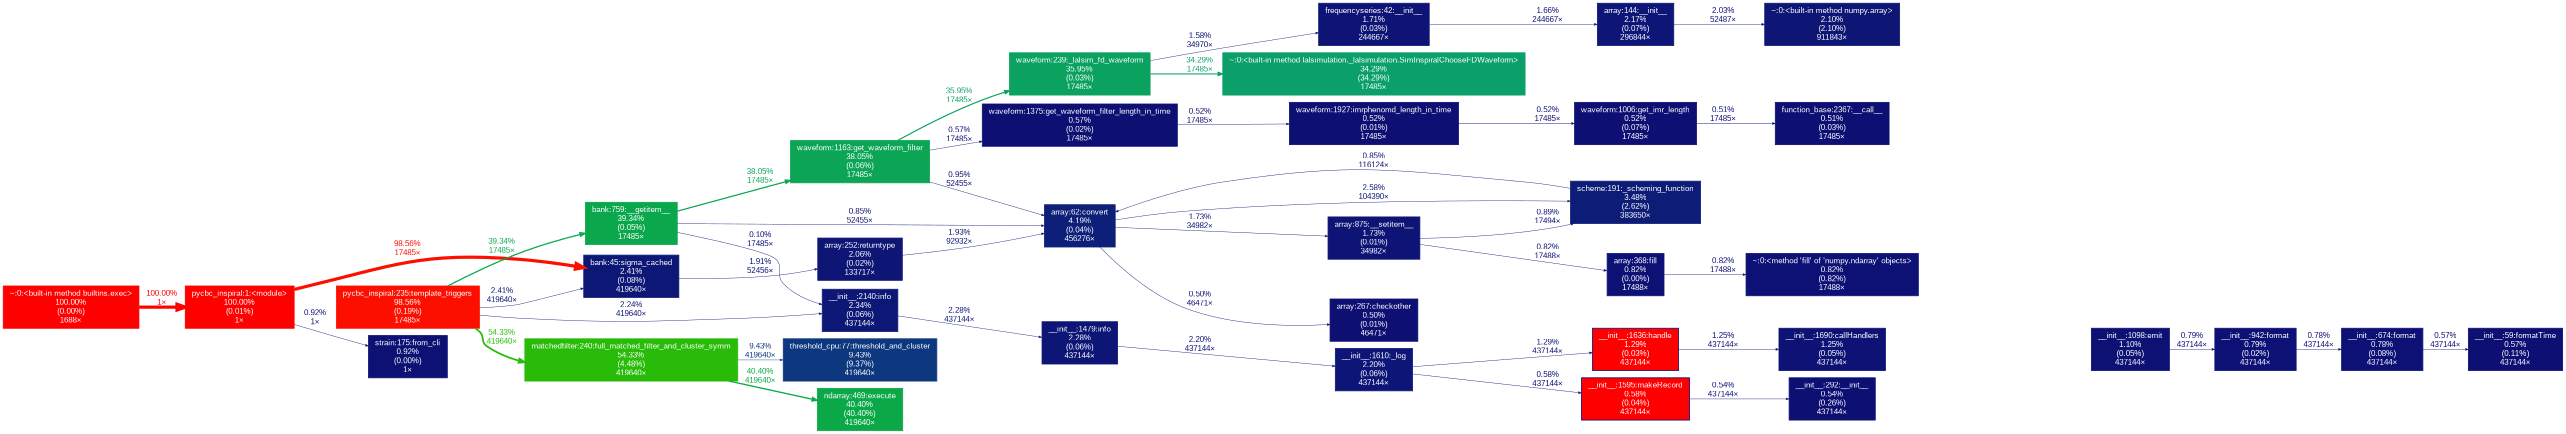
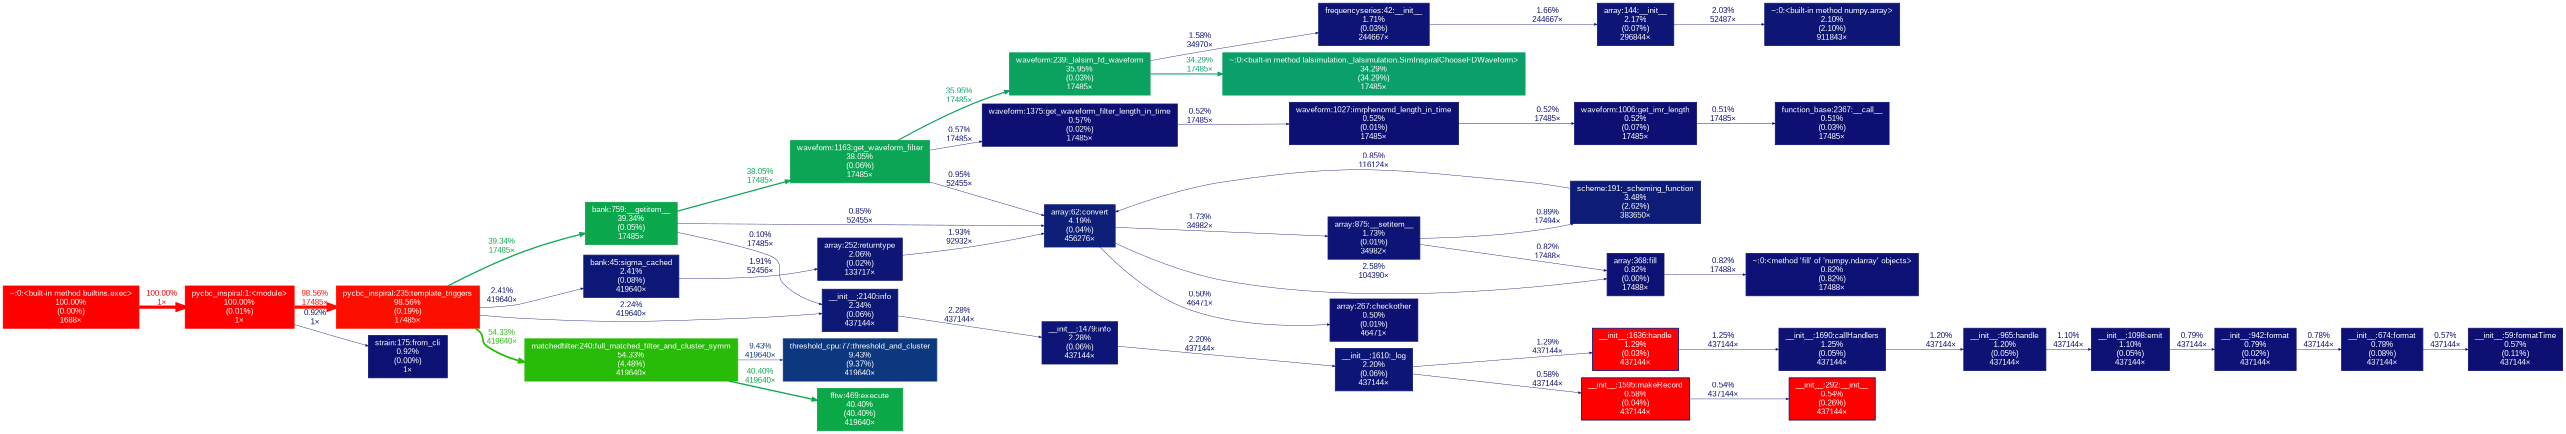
node "waveform:1927:imrphenomd_length_in_time 0.52% (0.01%) 17485×": label "waveform:1927:imrphenomd_length_in_time 0.52% (0.01%) 17485×" -> "waveform:1027:imrphenomd_length_in_time 0.52% (0.01%) 17485×"
edge "array:62:convert 4.19% (0.04%) 456276×" -> "scheme:191:_scheming_function 3.48% (2.62%) 383650×": now "array:62:convert 4.19% (0.04%) 456276×" -> "array:368:fill 0.82% (0.00%) 17488×"
edge "pycbc_inspiral:1:<module> 100.00% (0.01%) 1×" -> "bank:45:sigma_cached 2.41% (0.08%) 419640×": now "pycbc_inspiral:1:<module> 100.00% (0.01%) 1×" -> "pycbc_inspiral:235:template_triggers 98.56% (0.19%) 17485×"
node "__init__:965:handle 1.20% (0.05%) 437144×": added
node "__init__:292:__init__ 0.54% (0.26%) 437144×": fillcolor #0d0f73 -> #ff0000
node "ndarray:469:execute 40.40% (40.40%) 419640×": label "ndarray:469:execute 40.40% (40.40%) 419640×" -> "fftw:469:execute 40.40% (40.40%) 419640×"
